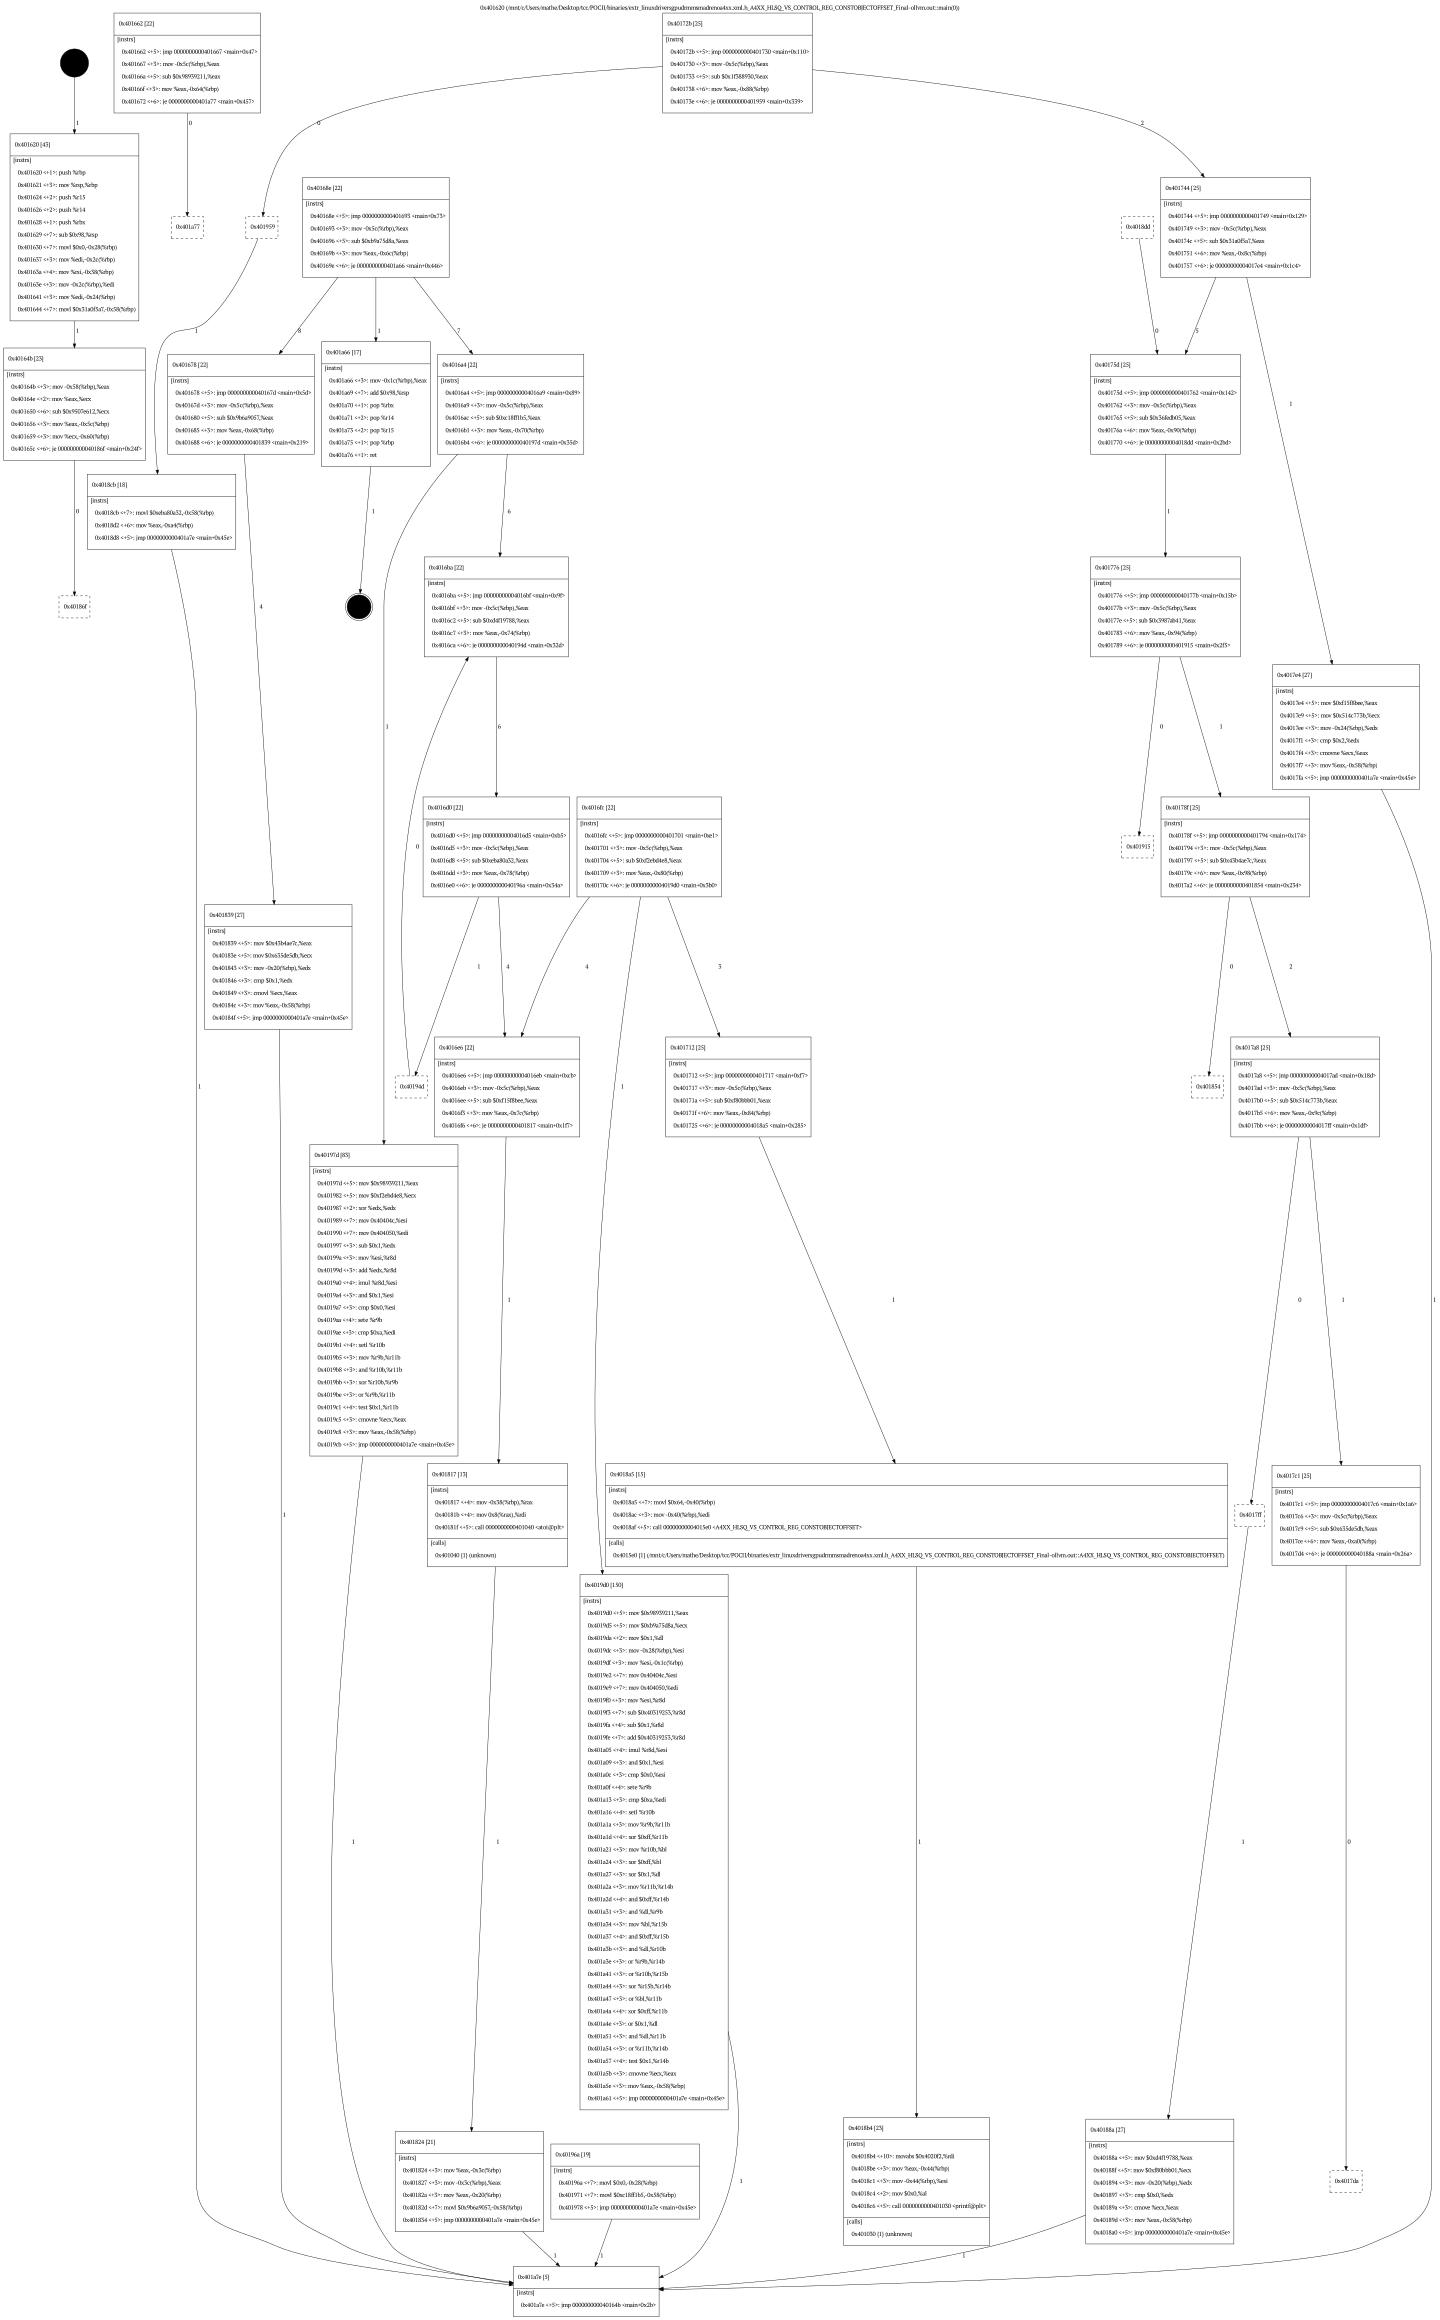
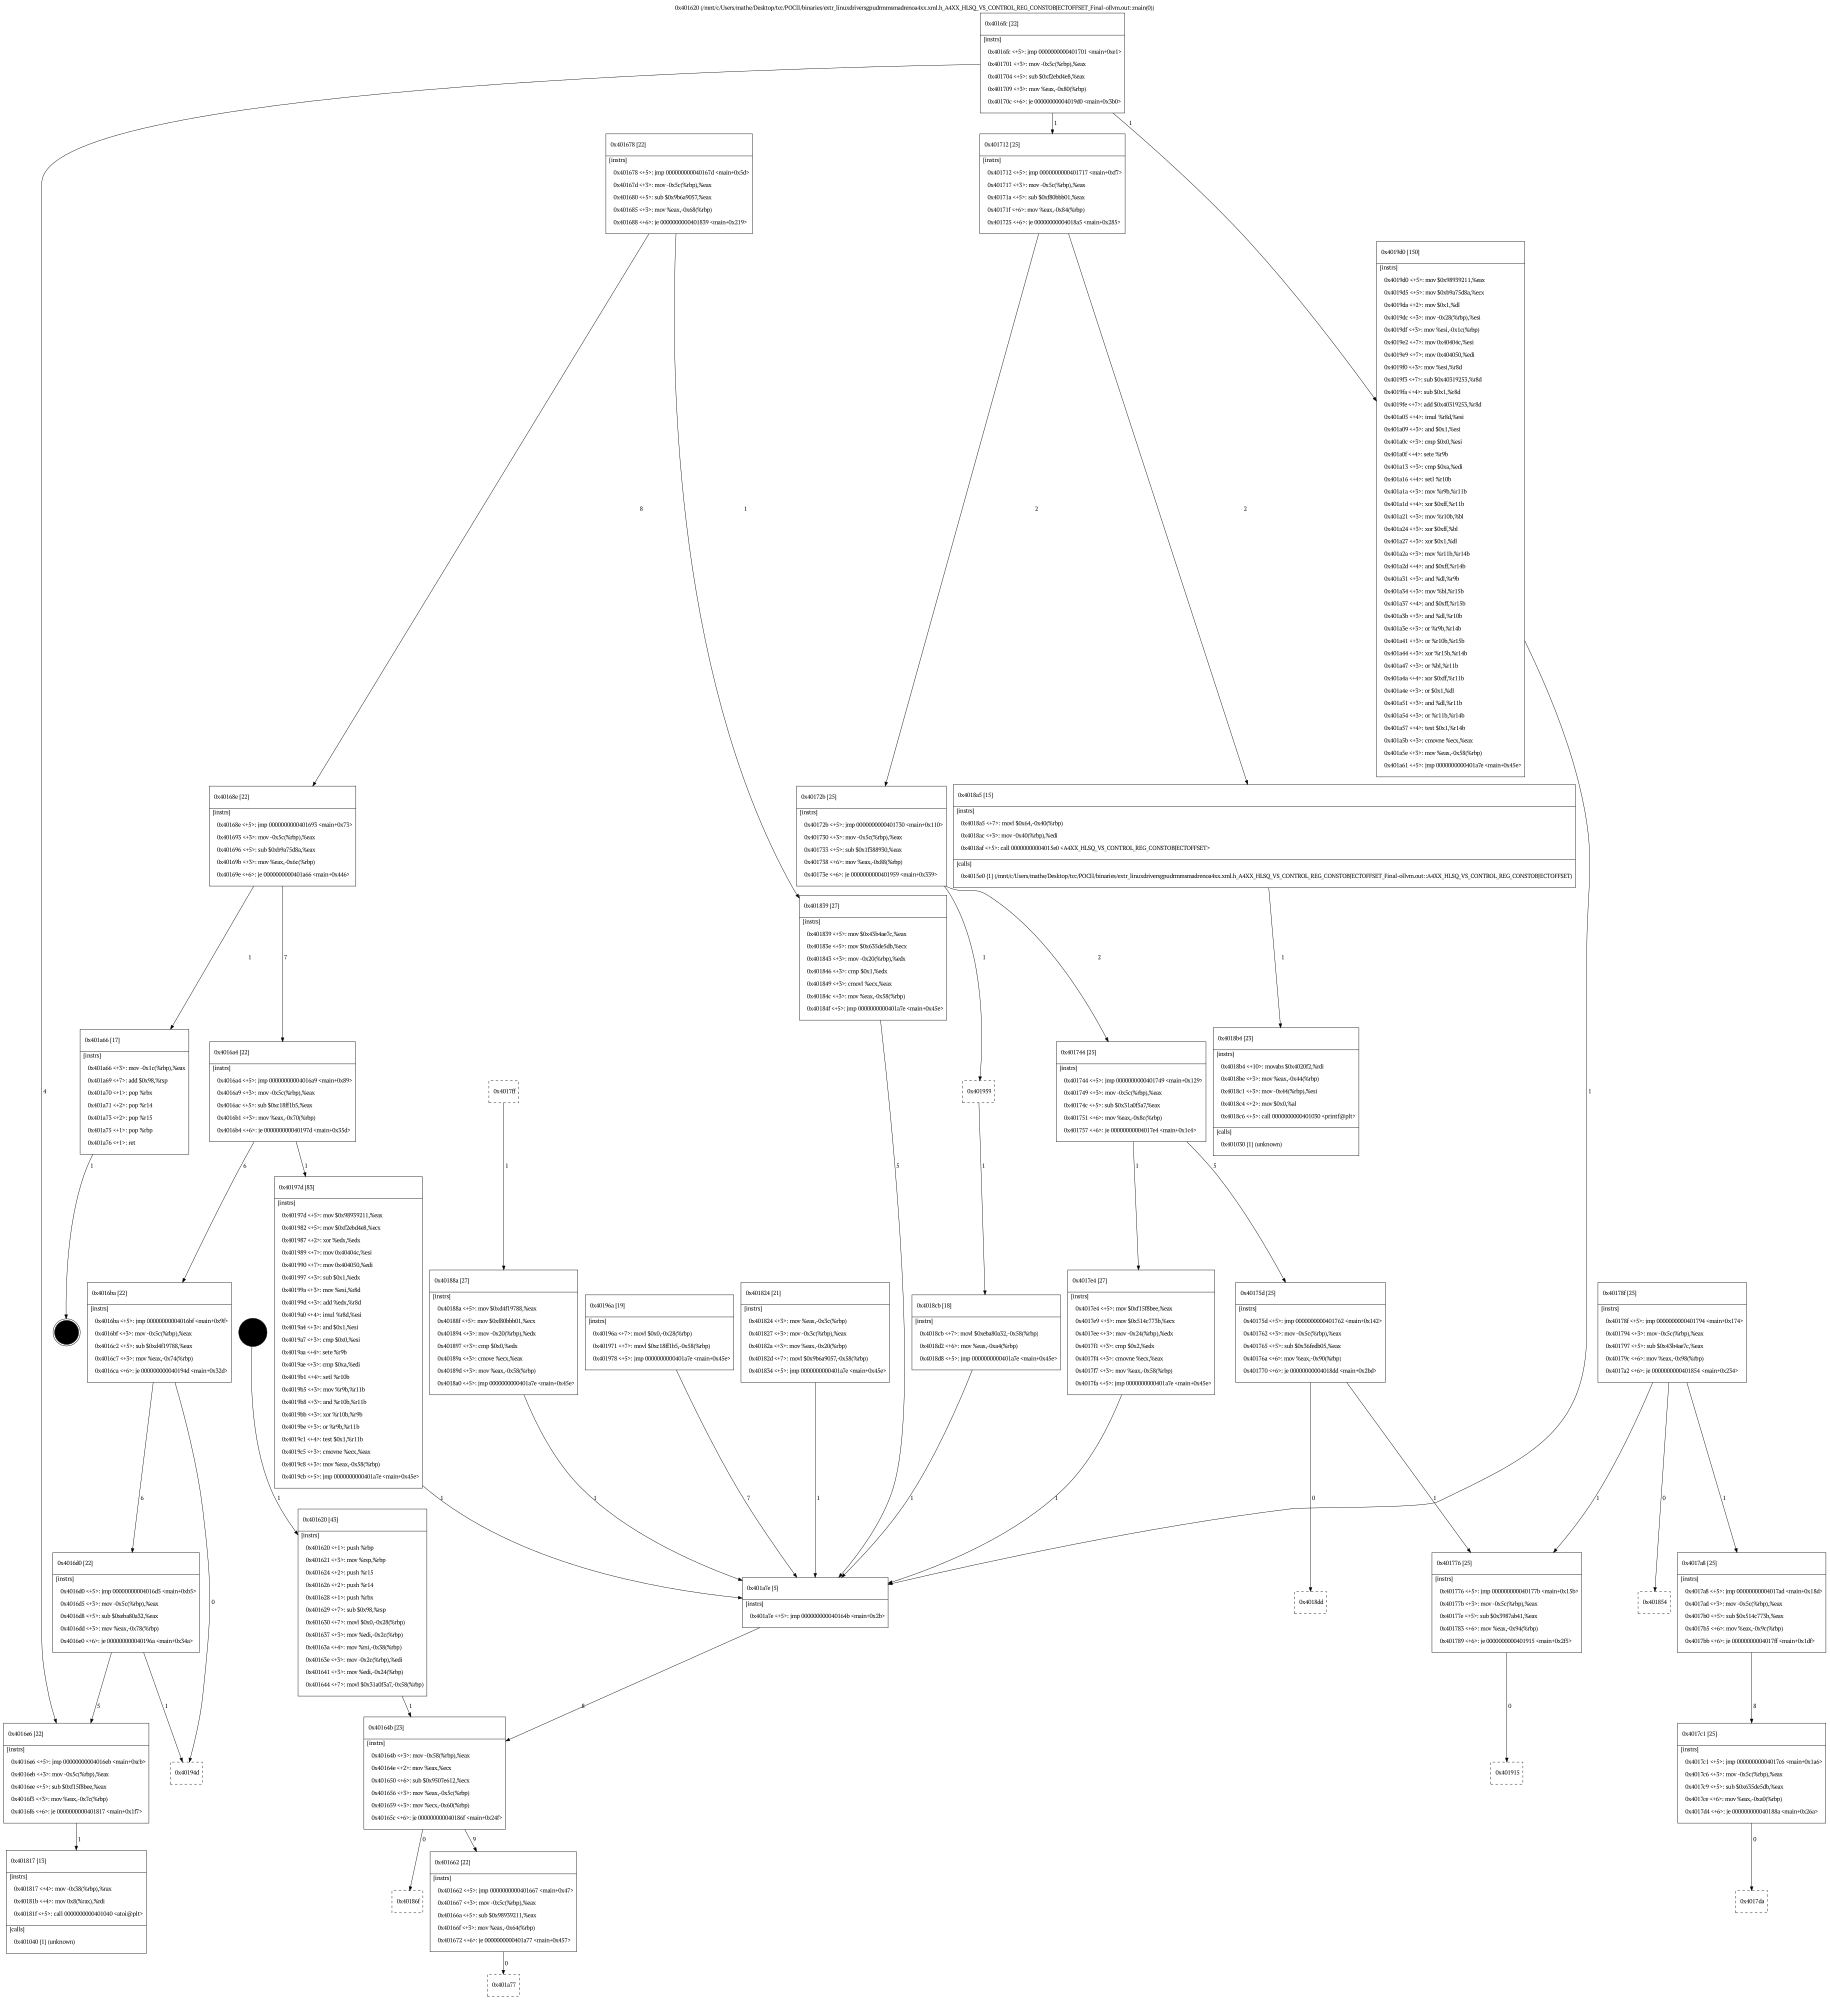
edge "0x40172b [25]" -> "0x401959": label " 0" -> " 1"
edge "0x4018dd" -> "0x40175d [25]": reversed
edge "0x40168e [22]" -> "0x401678 [22]": reversed
edge "0x401712 [25]" -> "0x40172b [25]": added, label "2"
edge "0x401678 [22]" -> "0x401839 [27]": label " 4" -> " 1"
edge "0x401776 [25]" -> "0x40178f [25]": reversed
edge "0x40194d" -> "0x4016ba [22]": reversed
edge "0x4016d0 [22]" -> "0x4016e6 [22]": label " 4" -> " 5"
edge "0x4016fc [22]" -> "0x401712 [25]": label " 3" -> " 1"
edge "0x40178f [25]" -> "0x4017a8 [25]": label " 2" -> " 1"
edge "0x401712 [25]" -> "0x4018a5 [15]": label " 1" -> " 2"
edge "0x4017a8 [25]" -> "0x4017c1 [25]": label " 1" -> " 8"
edge "0x4017a8 [25]" -> "0x4017ff": removed, label "0"
edge "0x401839 [27]" -> "0x401a7e [5]": label " 1" -> " 5"
edge "0x401a7e [5]" -> "0x40164b [23]": added, label "8"
edge "0x40164b [23]" -> "0x401662 [22]": added, label "9"
edge "0x401817 [13]" -> "0x401824 [21]": removed, label "1"
edge "0x40196a [19]" -> "0x401a7e [5]": label " 1" -> " 7"
